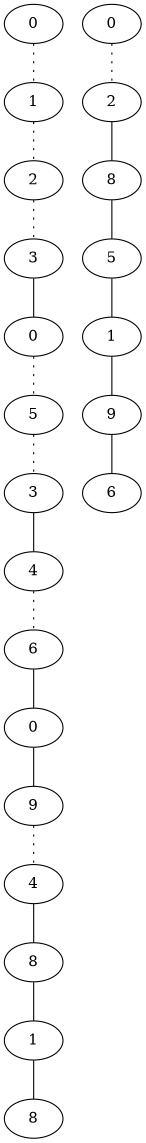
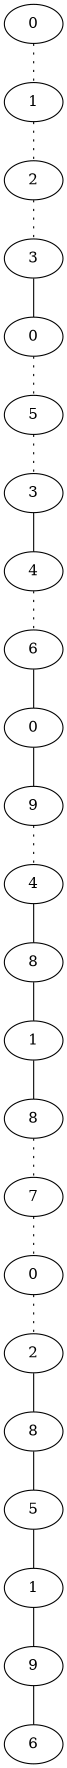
node "7": added
